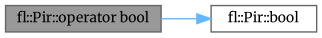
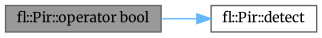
node "fl::Pir::bool": label "fl::Pir::bool" -> "fl::Pir::detect"
